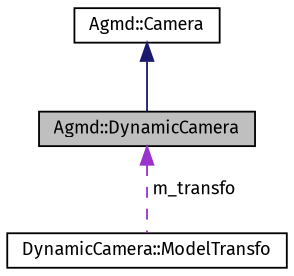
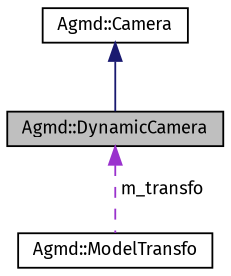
node "DynamicCamera::ModelTransfo": label "DynamicCamera::ModelTransfo" -> "Agmd::ModelTransfo"
